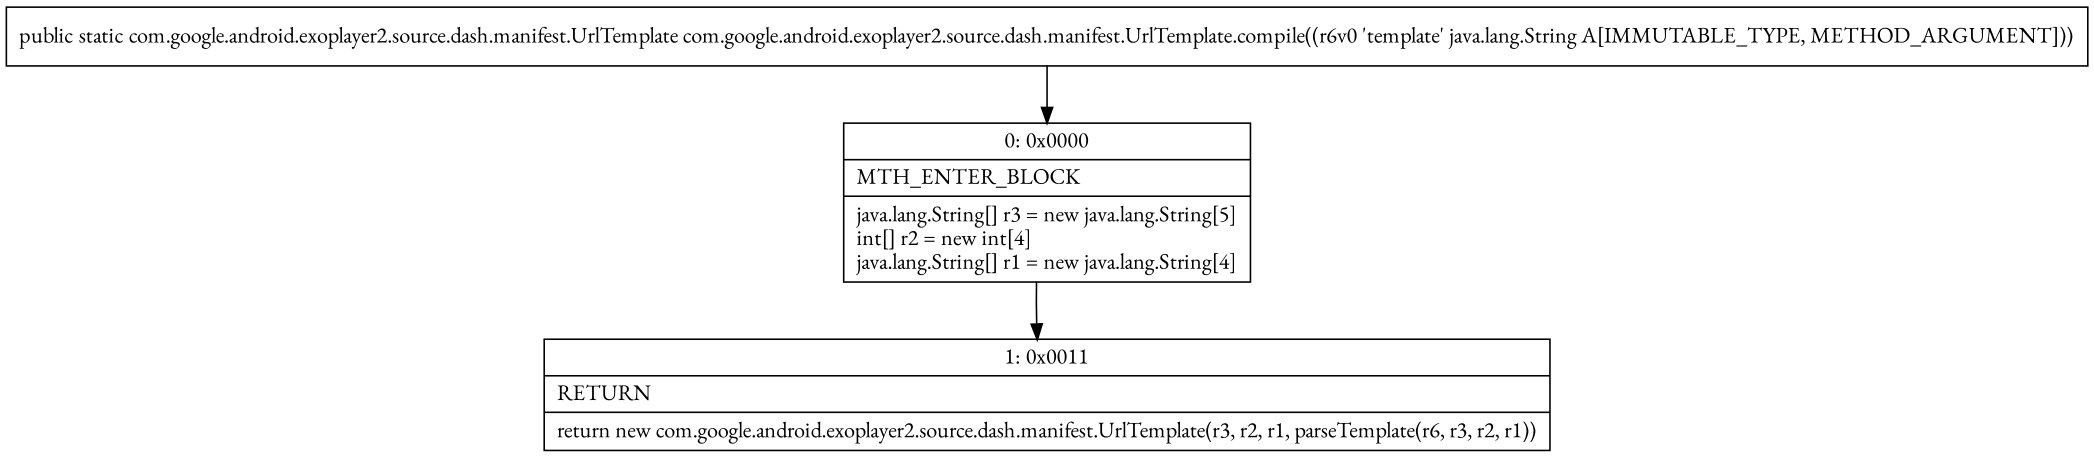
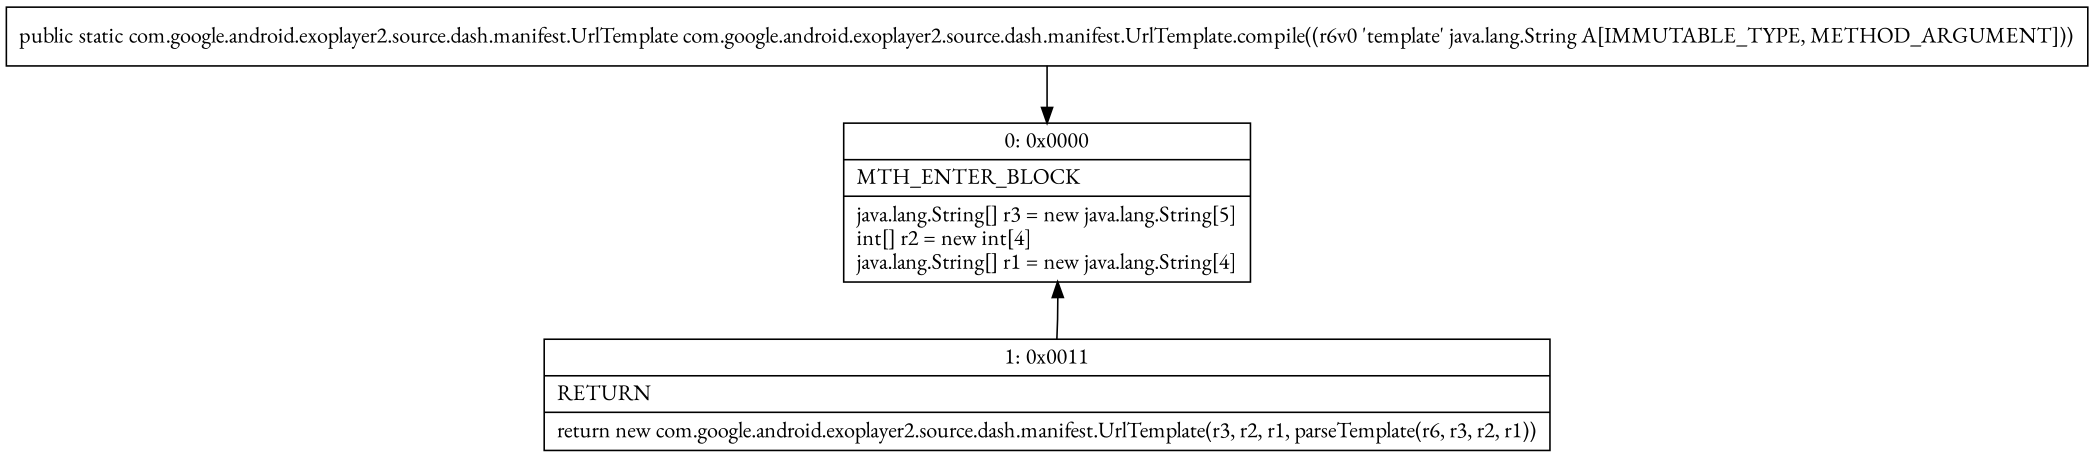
edge "0: 0x0000" -> "1: 0x0011": reversed
